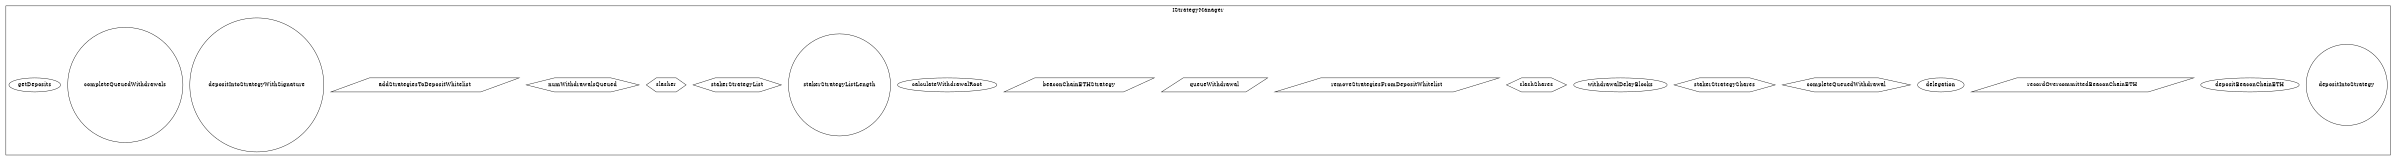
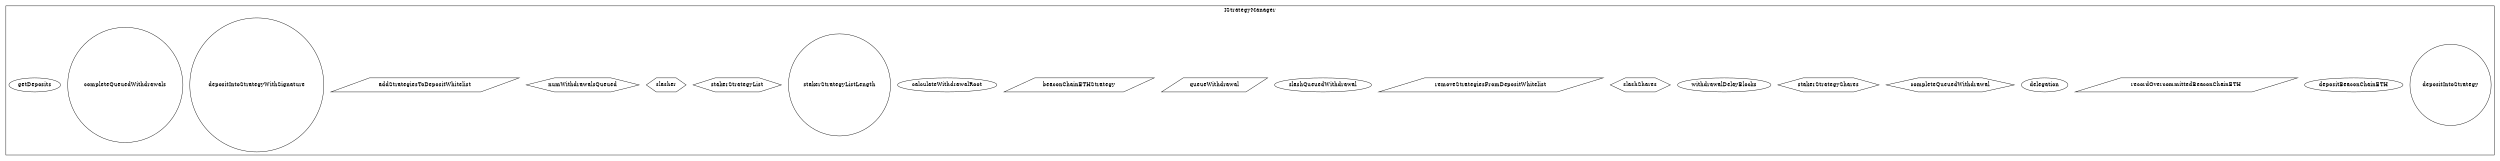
node "slashQueuedWithdrawal": added
